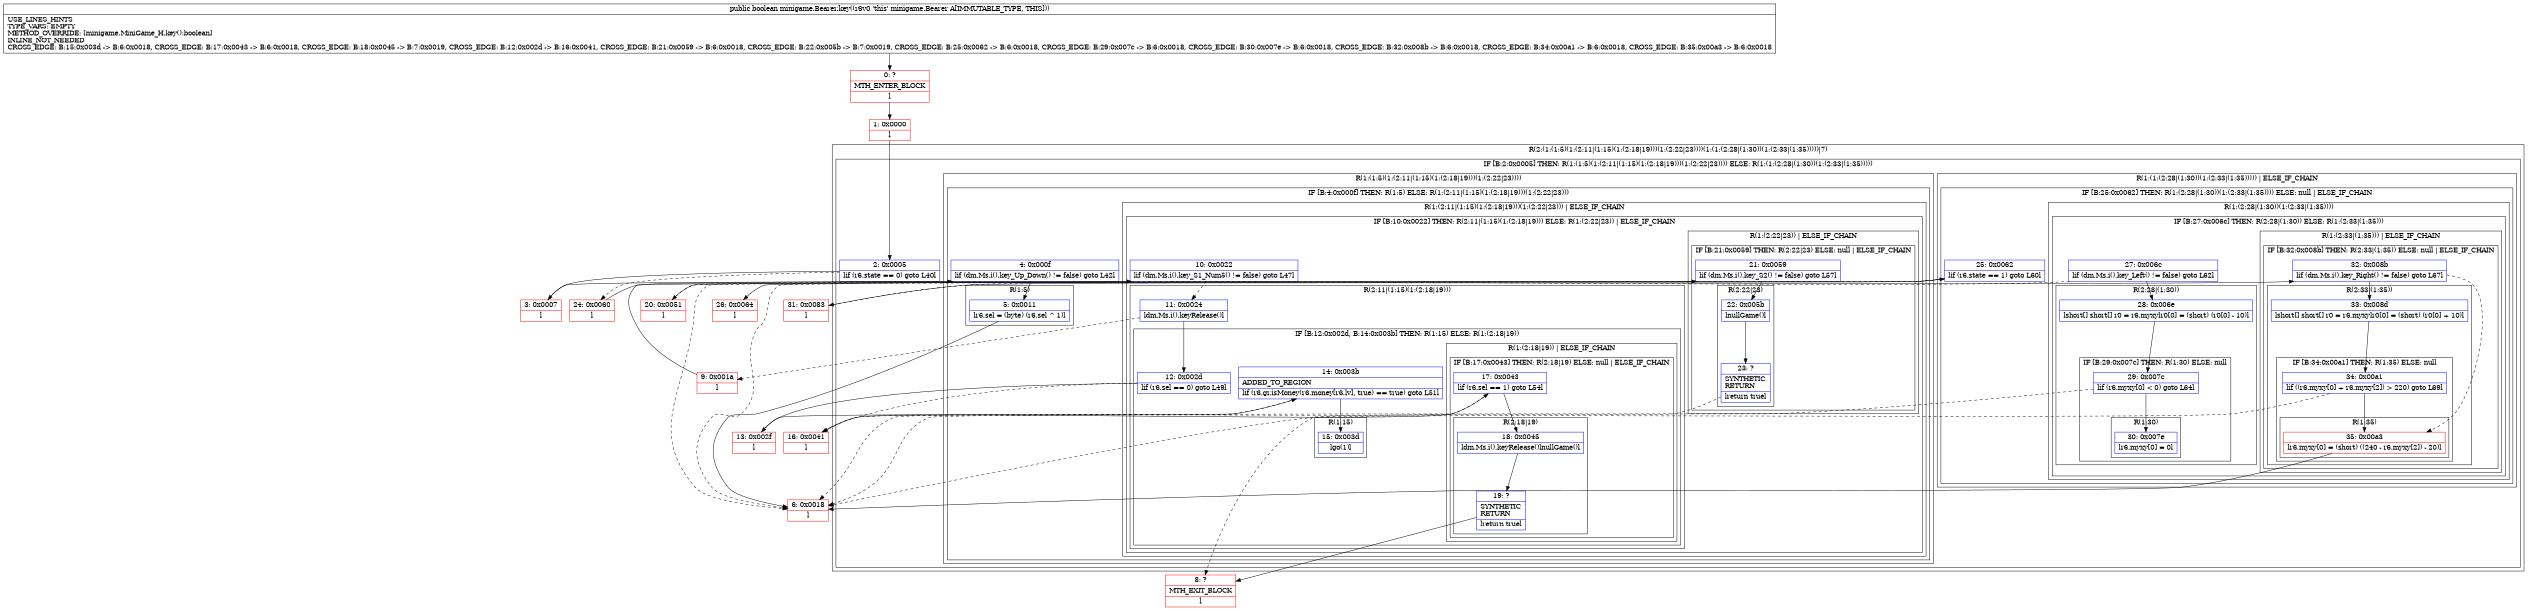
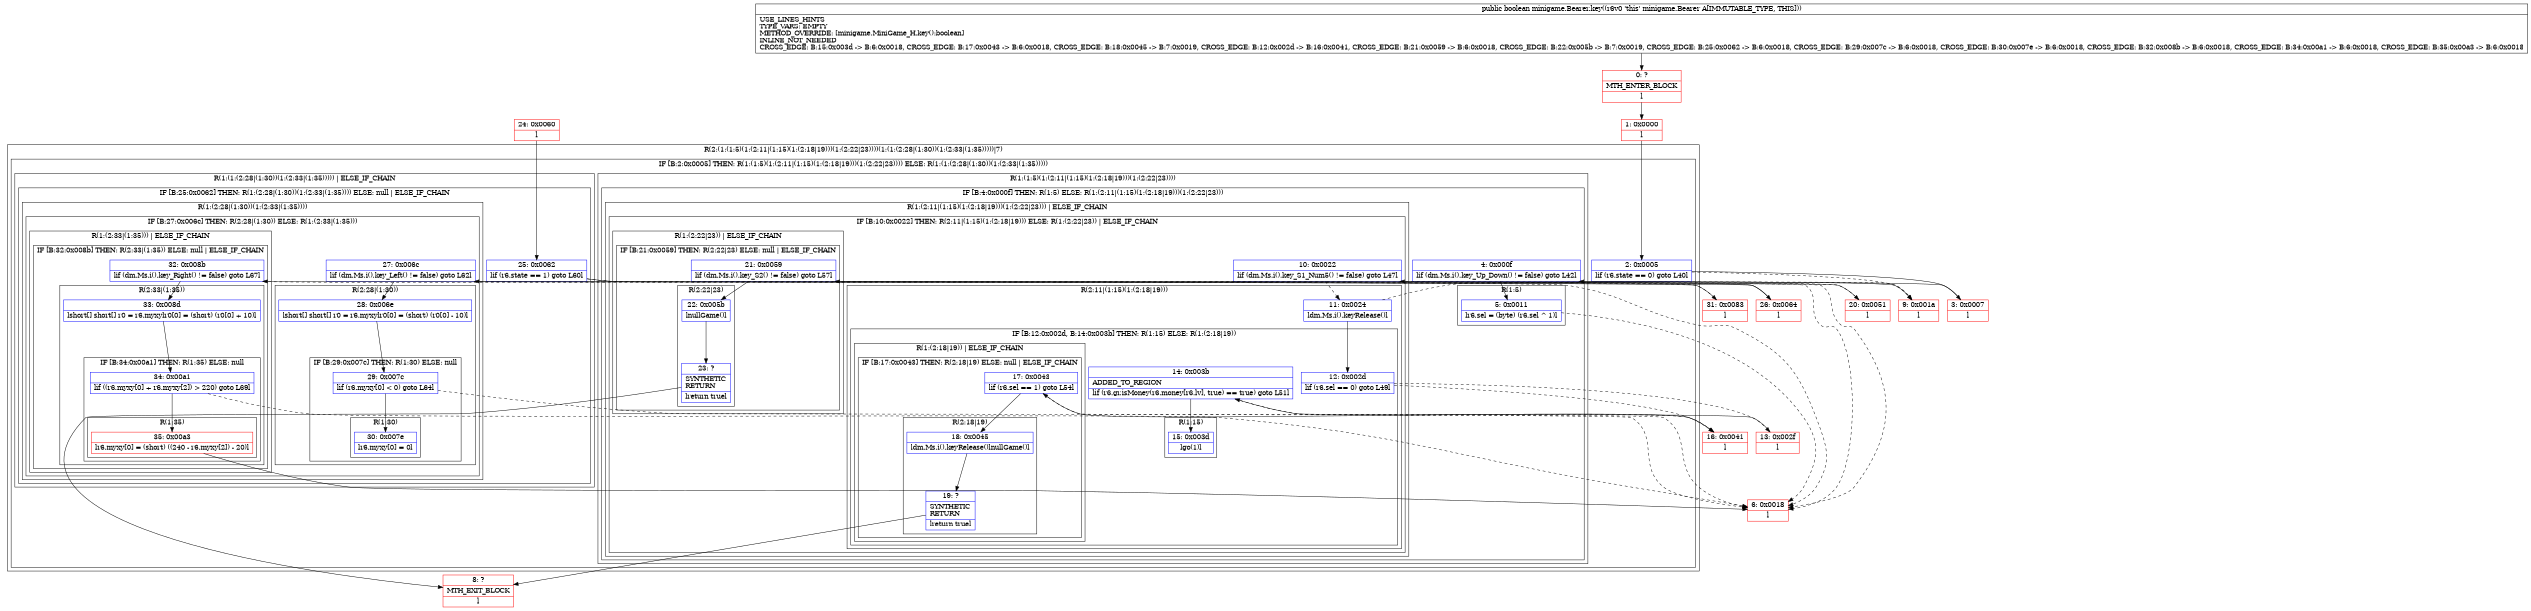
edge "2: 0x0005" -> "24: 0x0060": now "2: 0x0005" -> "9: 0x001a"
edge "26: 0x0064" -> "27: 0x006c": added
edge "32: 0x008b" -> "35: 0x00a3": now "32: 0x008b" -> "6: 0x0018"
edge "12: 0x002d" -> "13: 0x002f": style solid -> dashed
edge "5: 0x0011" -> "6: 0x0018": style solid -> dashed
edge "23: ?" -> "8: ?": style dashed -> solid
